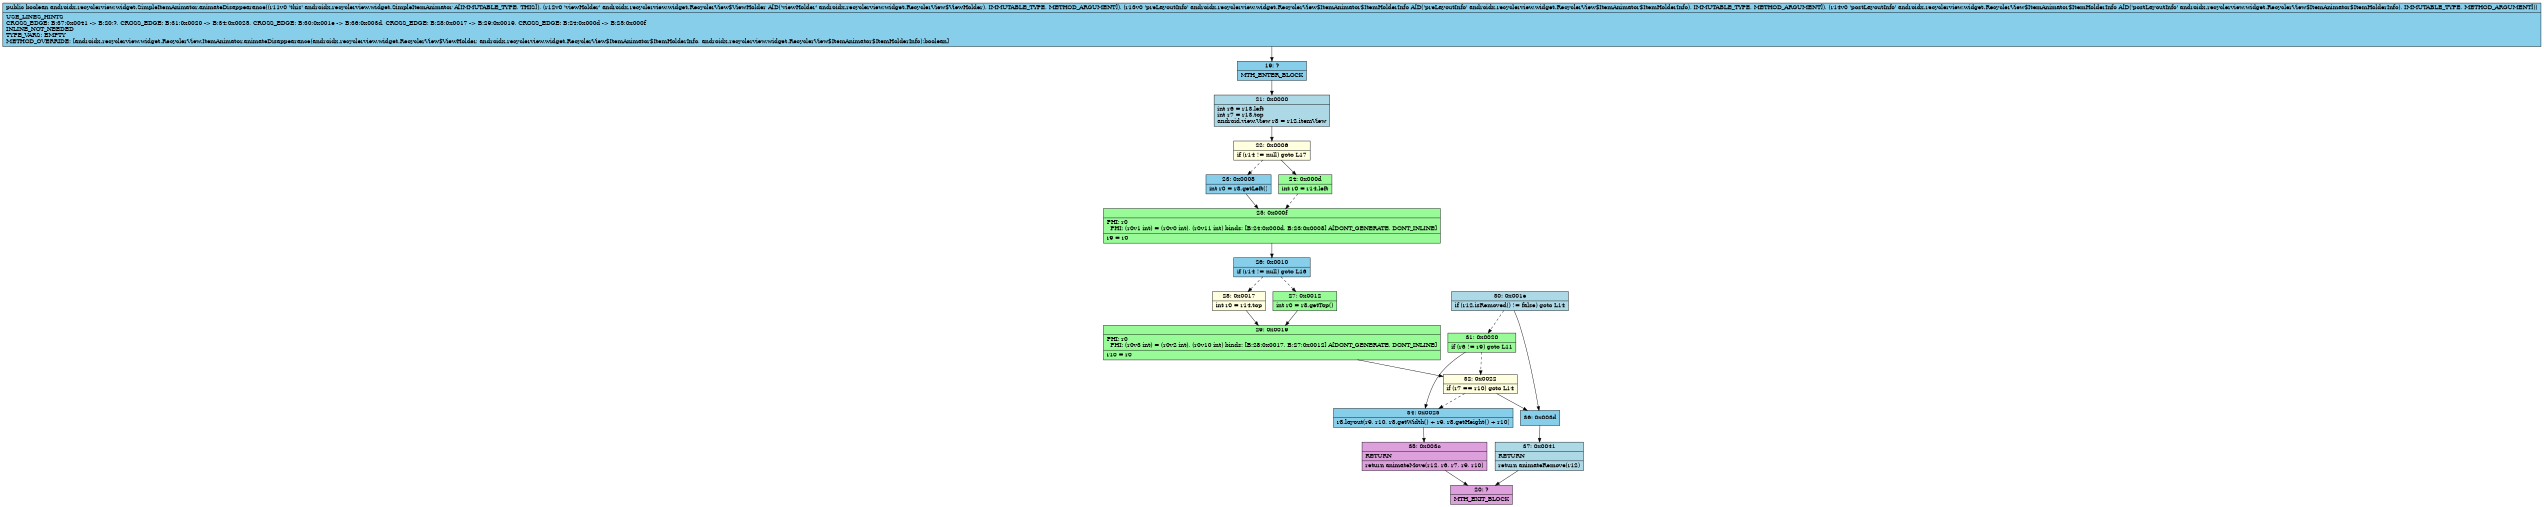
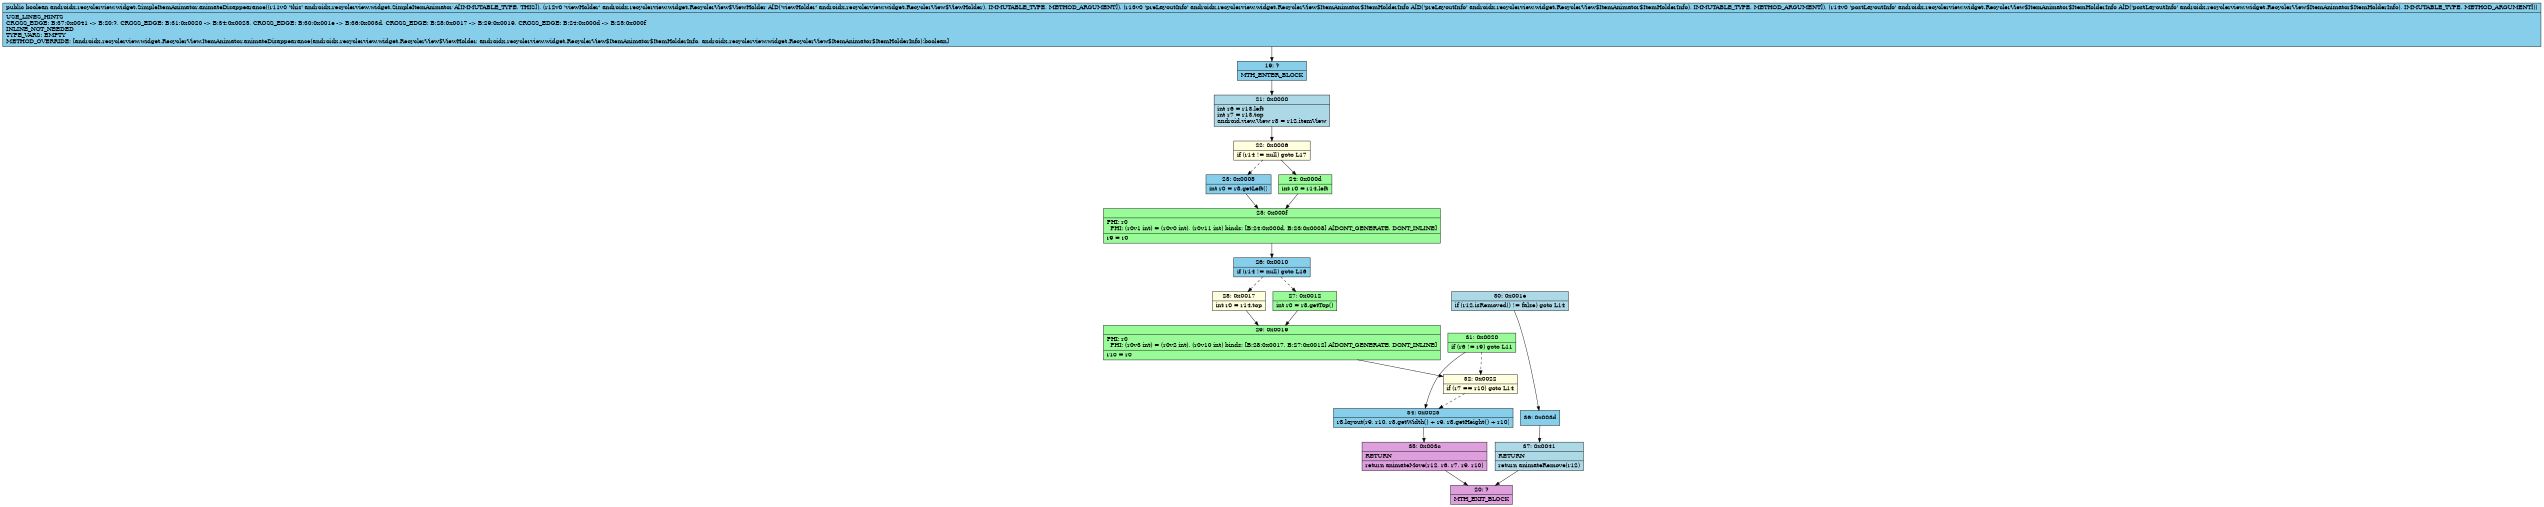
edge "24: 0x000d" -> "25: 0x000f": style dashed -> solid
edge "30: 0x001e" -> "31: 0x0020": removed
edge "32: 0x0022" -> "36: 0x003d": removed
